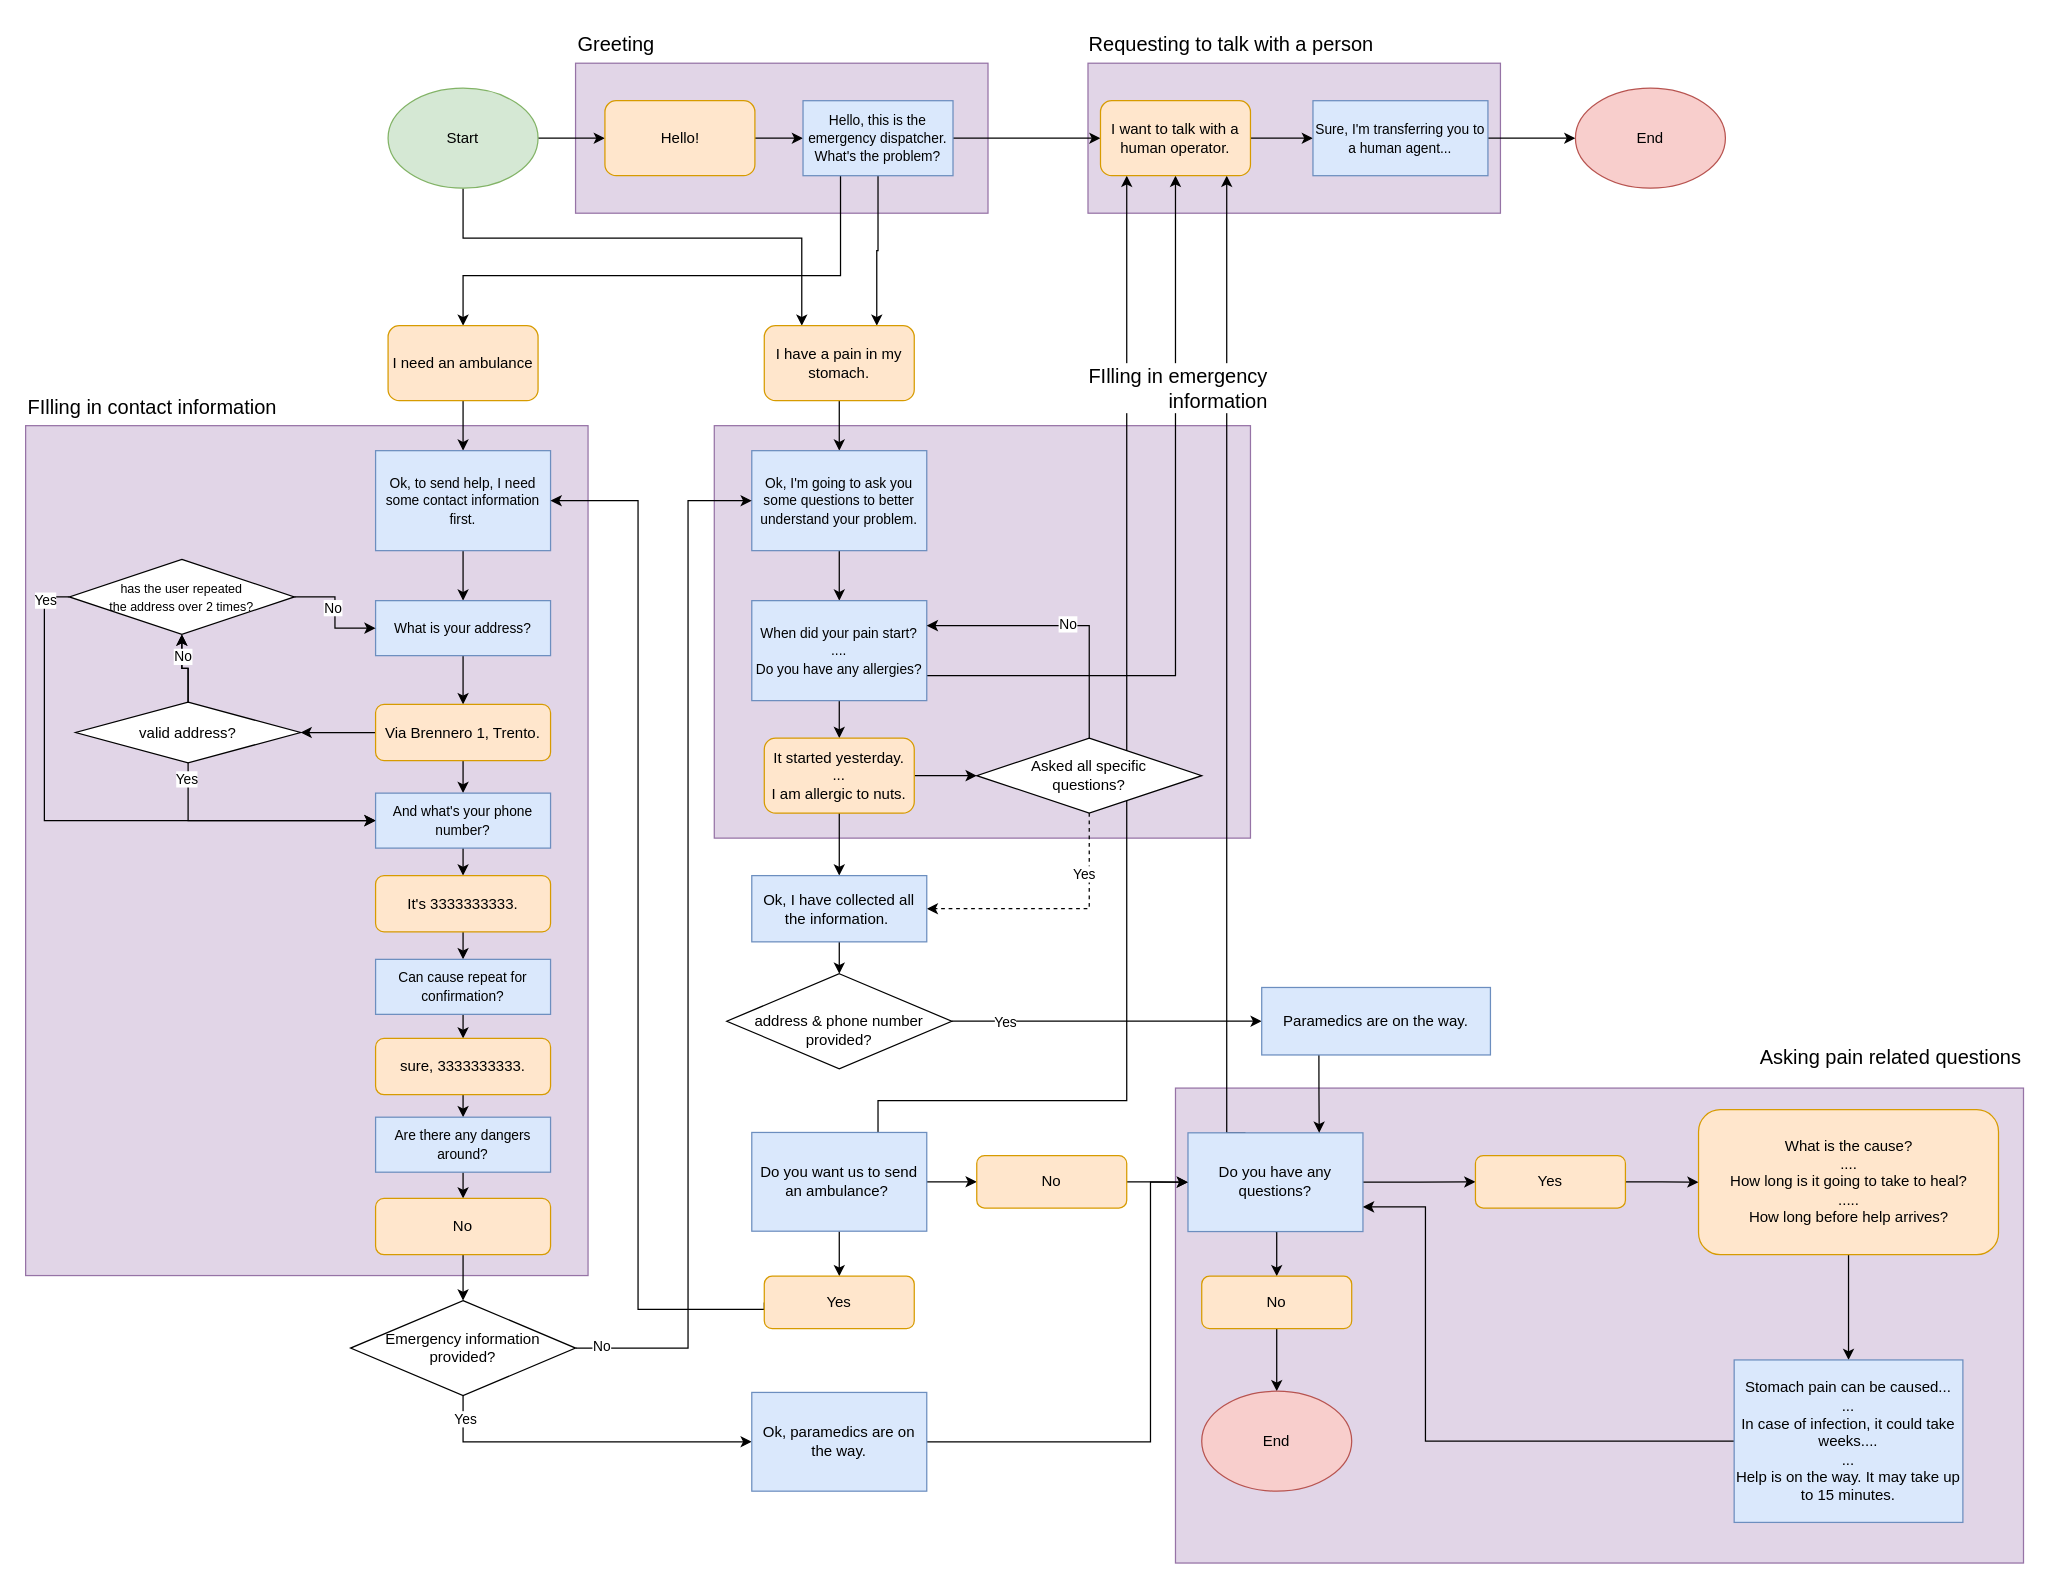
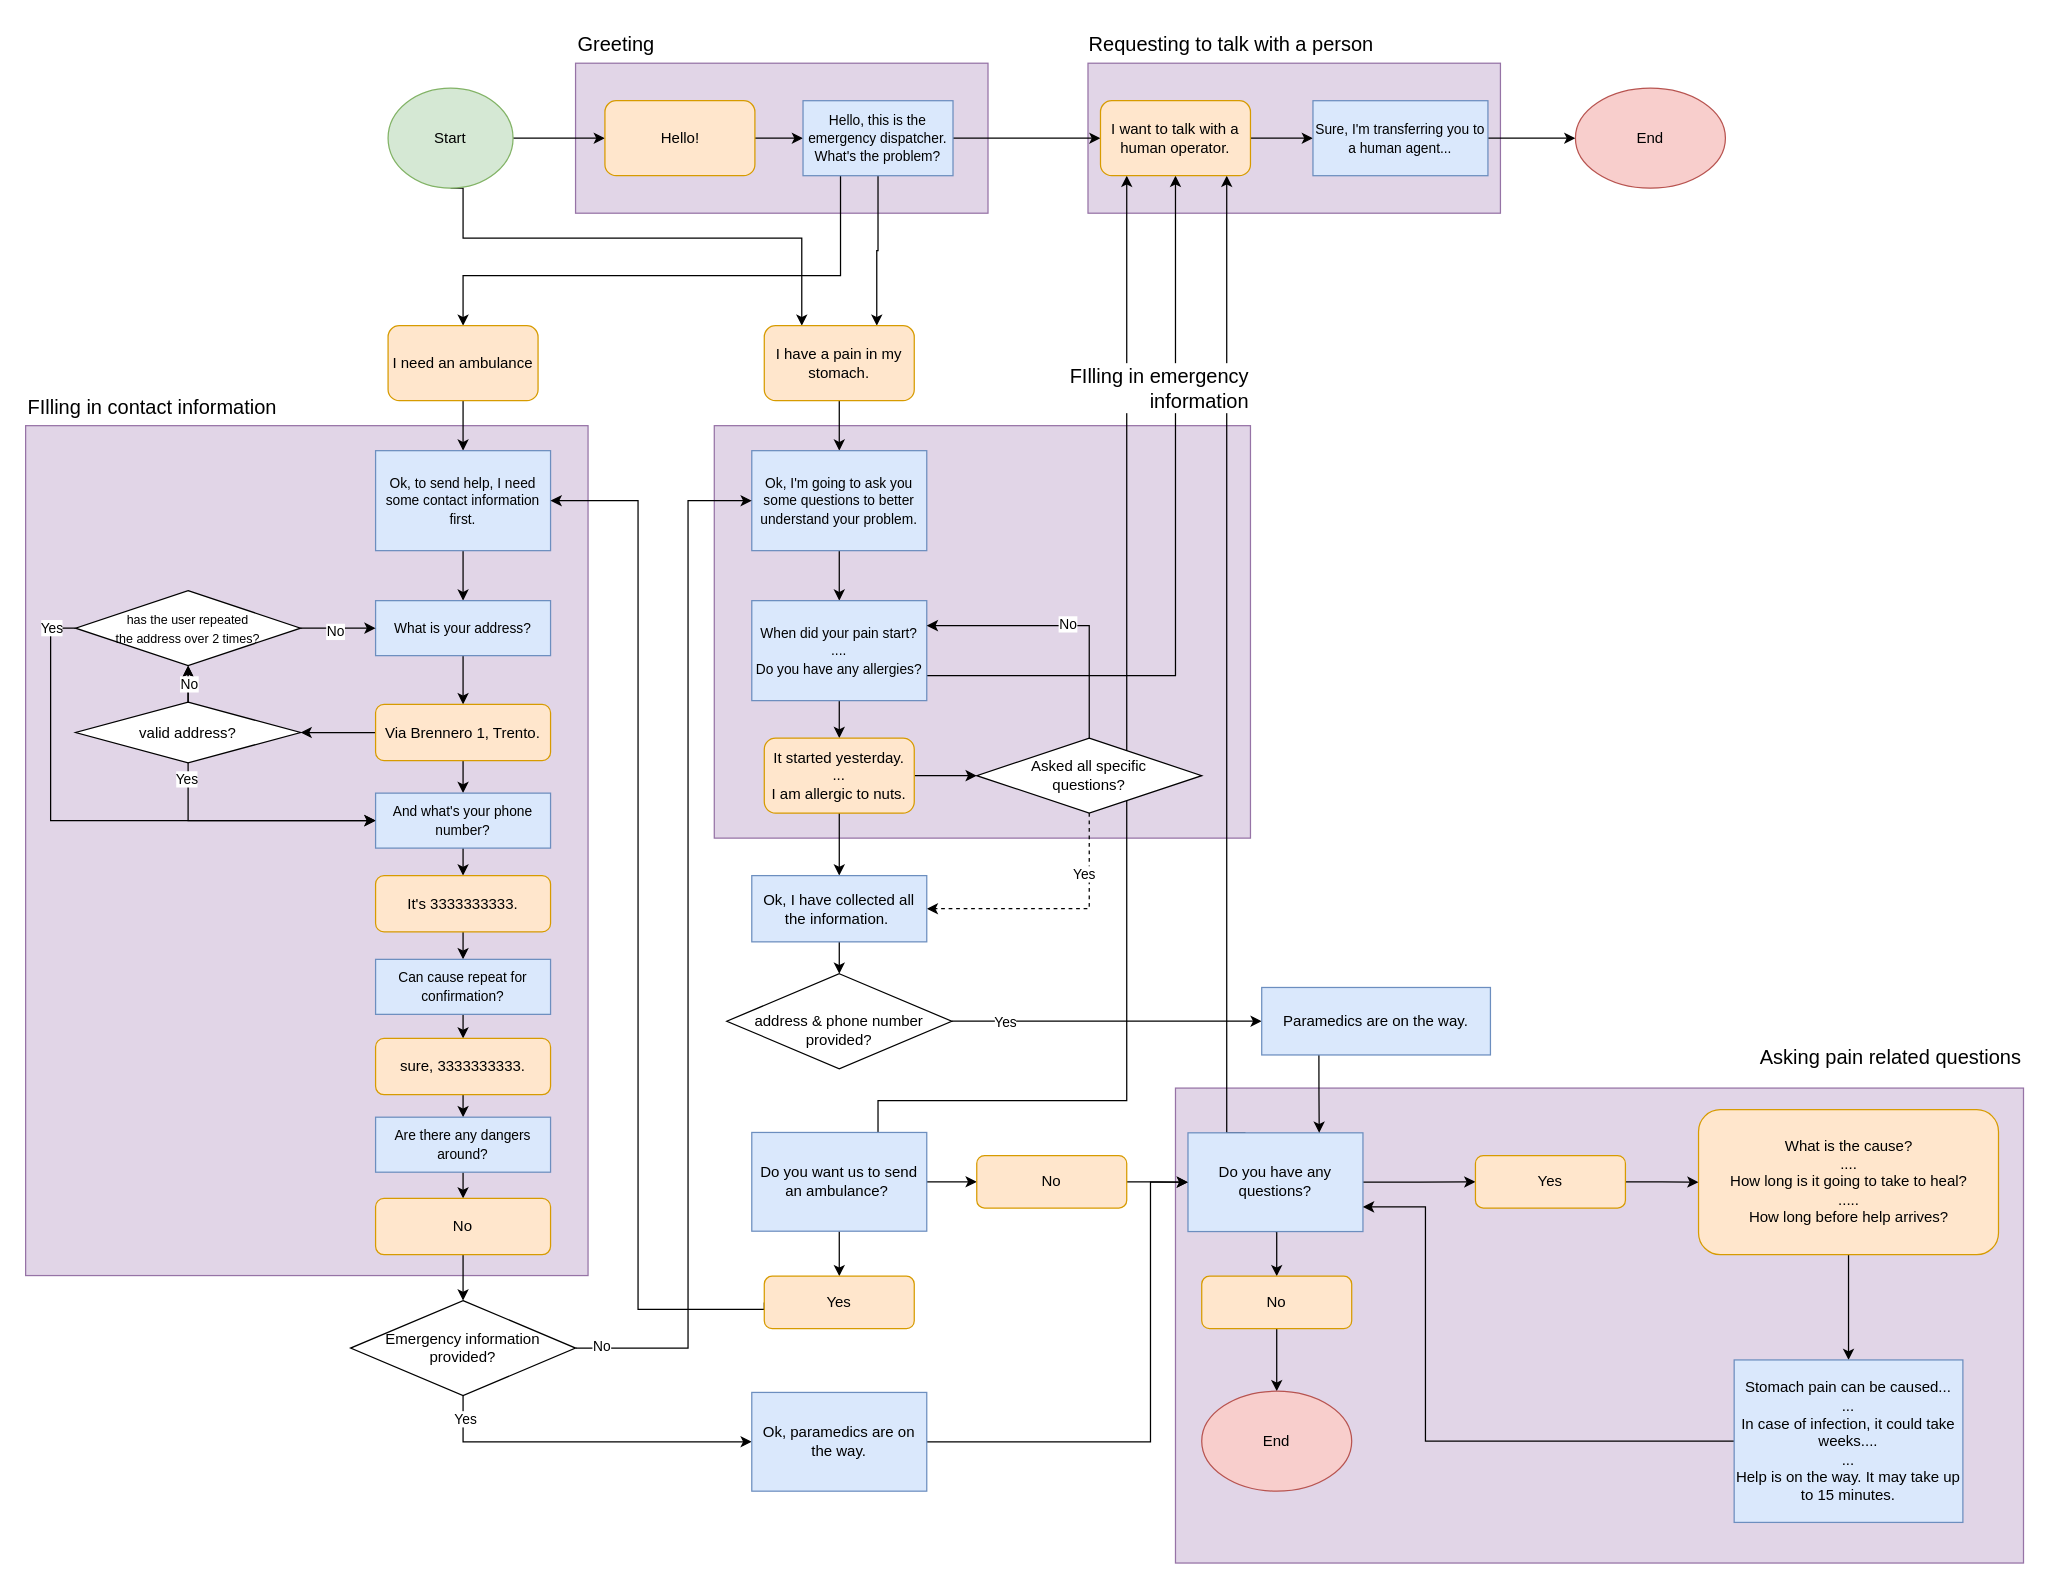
node "Start": size 150x100 -> 125x100
node "FIlling in emergency information": moved (1133, 388) -> (1114, 388)
node "has the user repeated the address over 2 times?": moved (182, 597) -> (188, 628)
